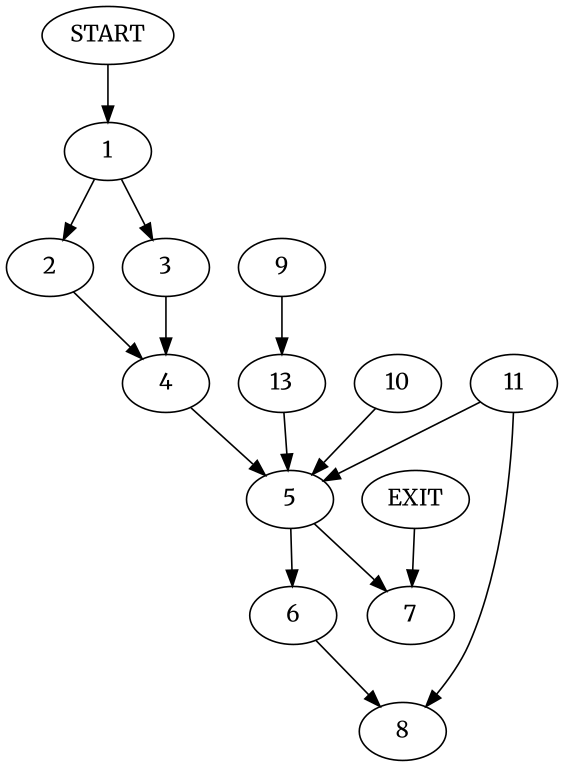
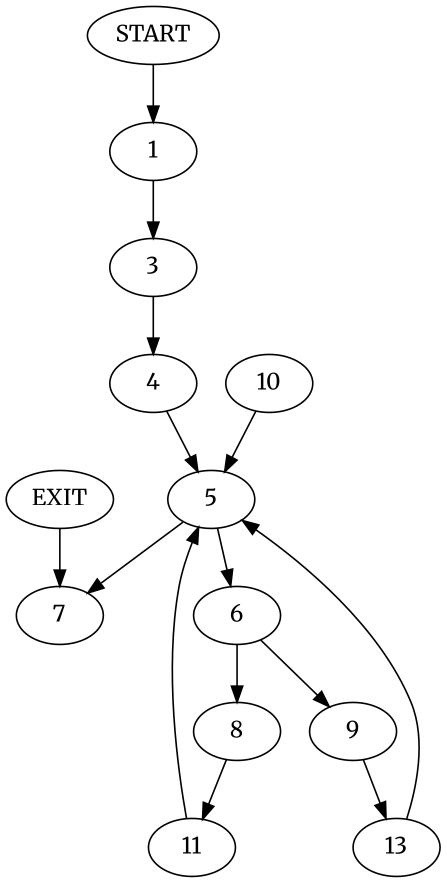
node "2": removed
edge "11" -> "8": reversed
edge "6" -> "9": added
